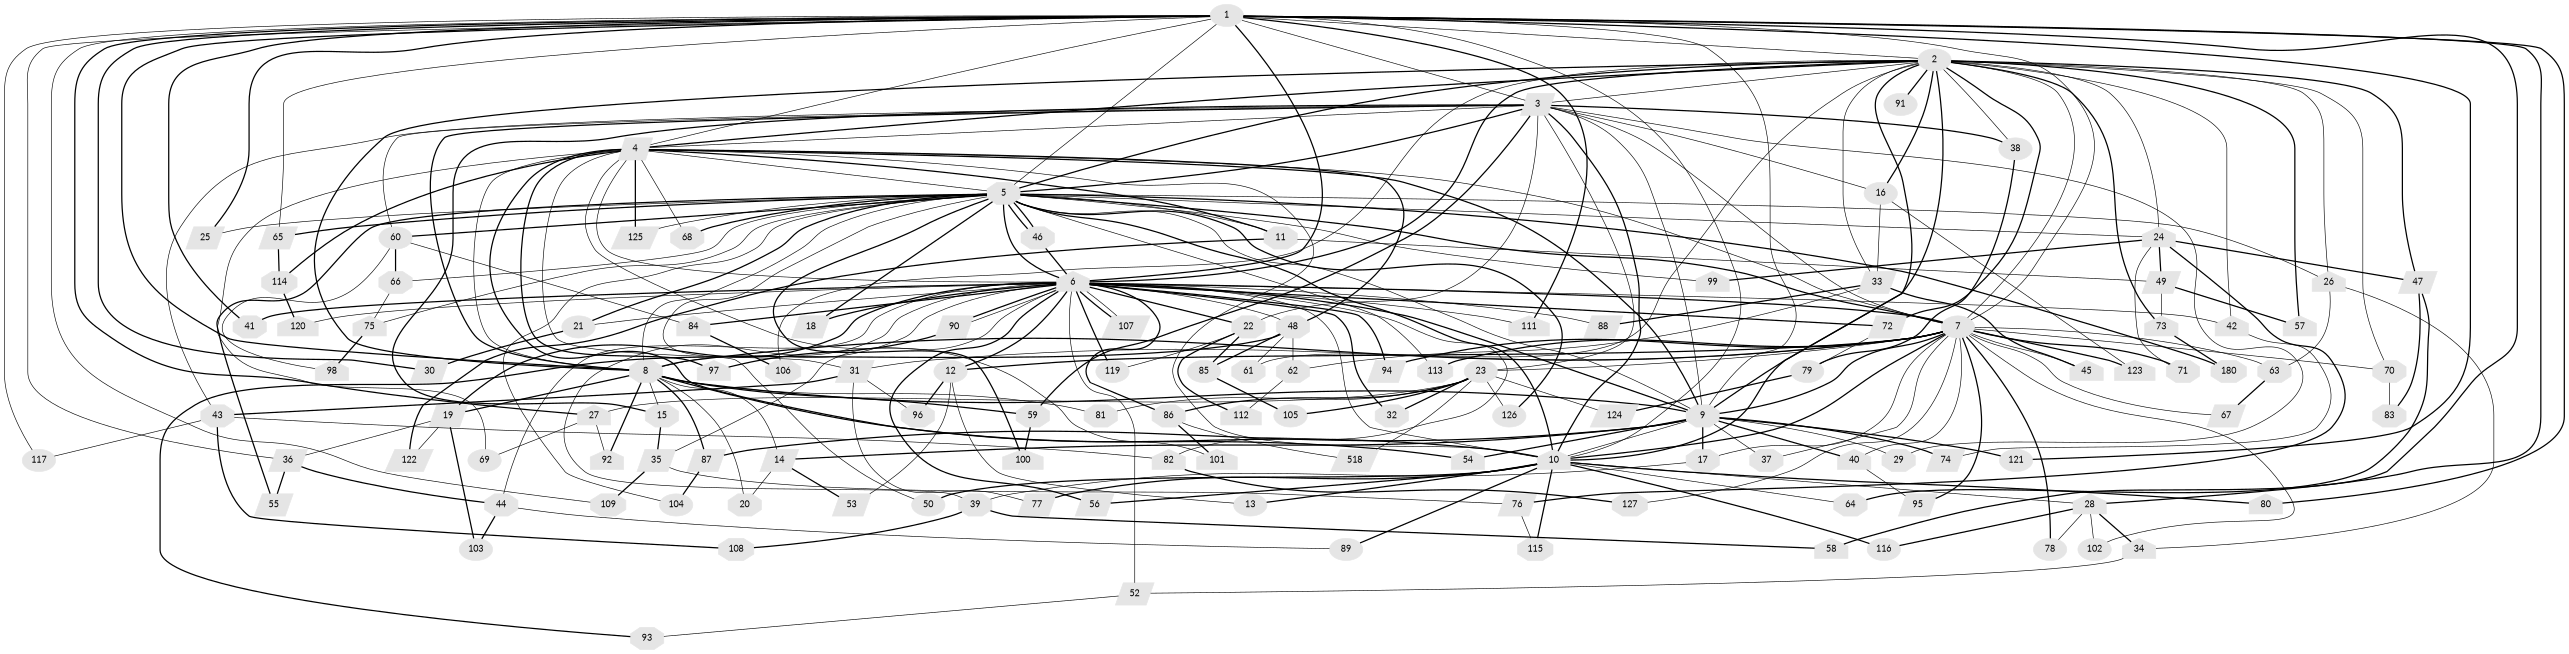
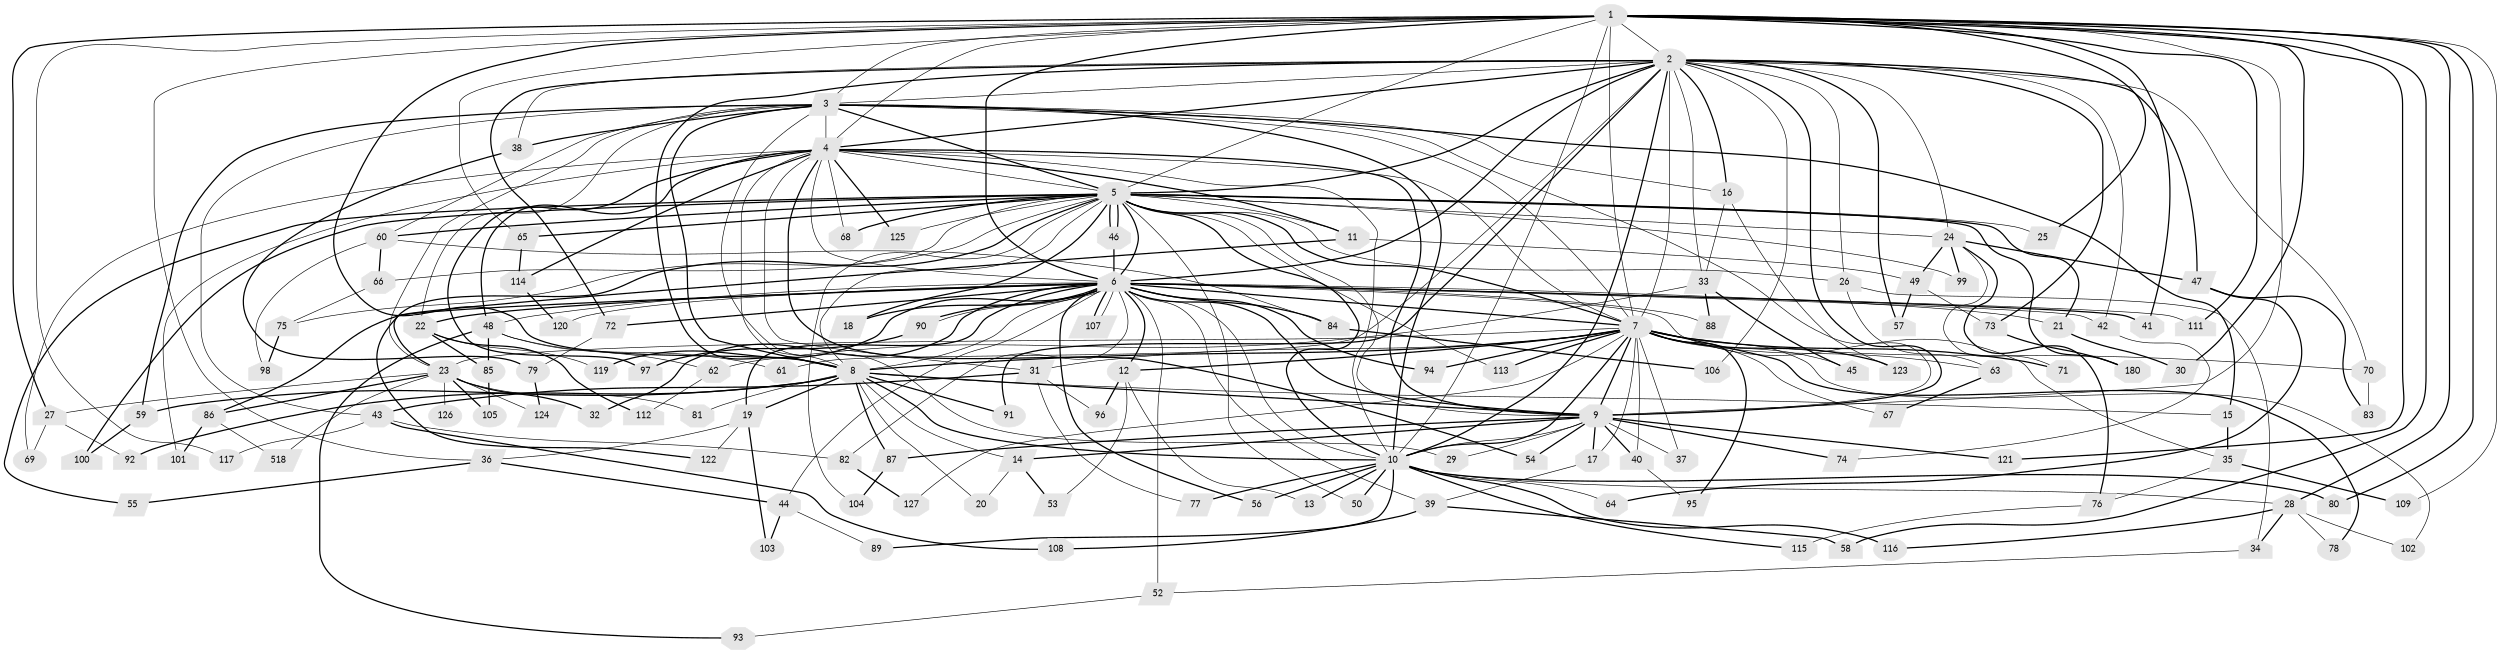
edge "5" -- "126": now "5" -- "23"
edge "8" -- "91": added
